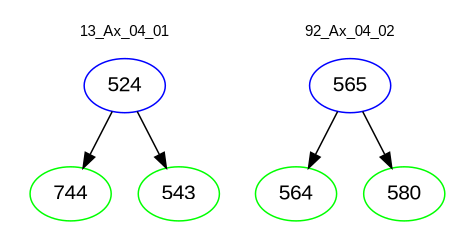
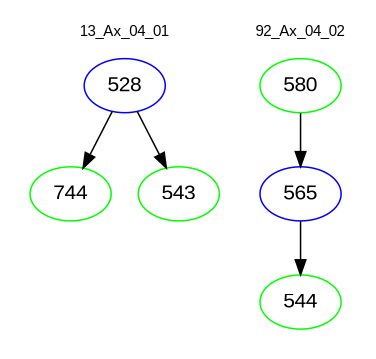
node "524": label "524" -> "528"
edge "565" -> "580": reversed
node "564": label "564" -> "544"
